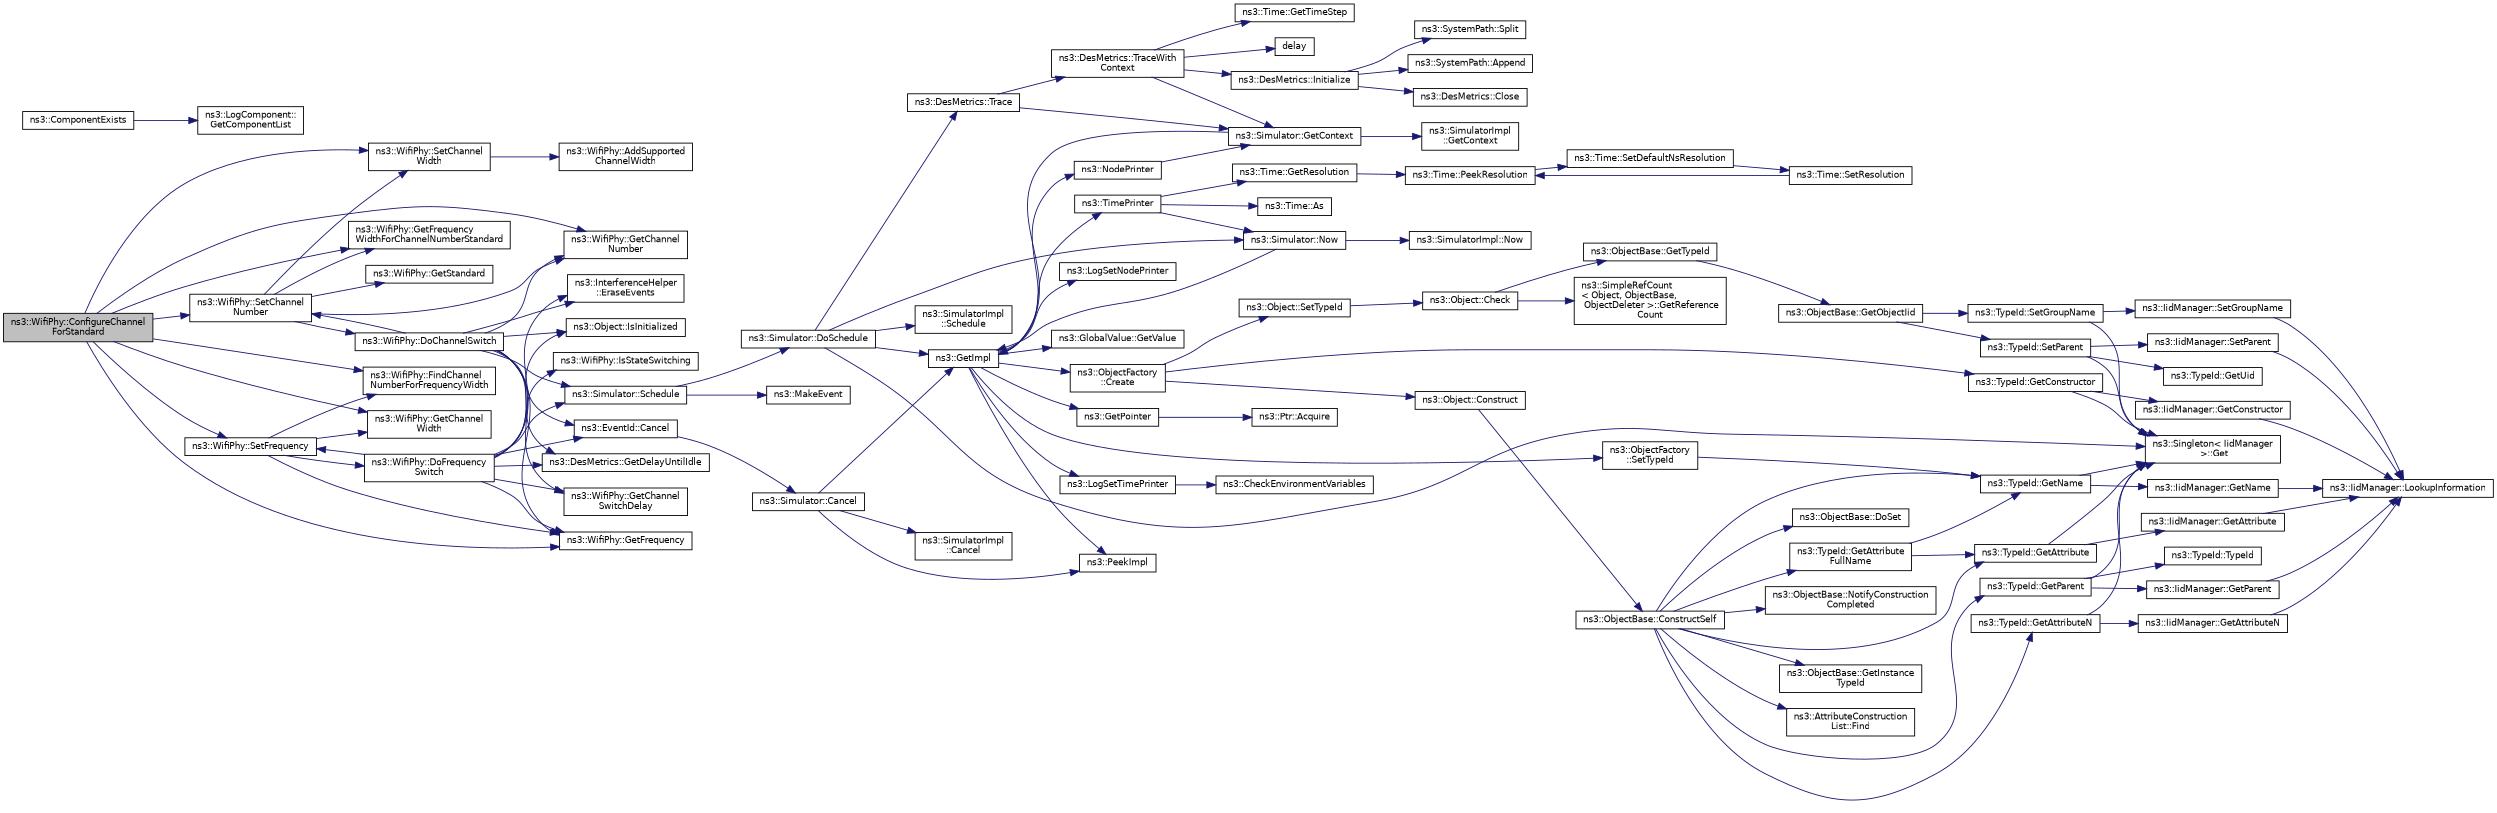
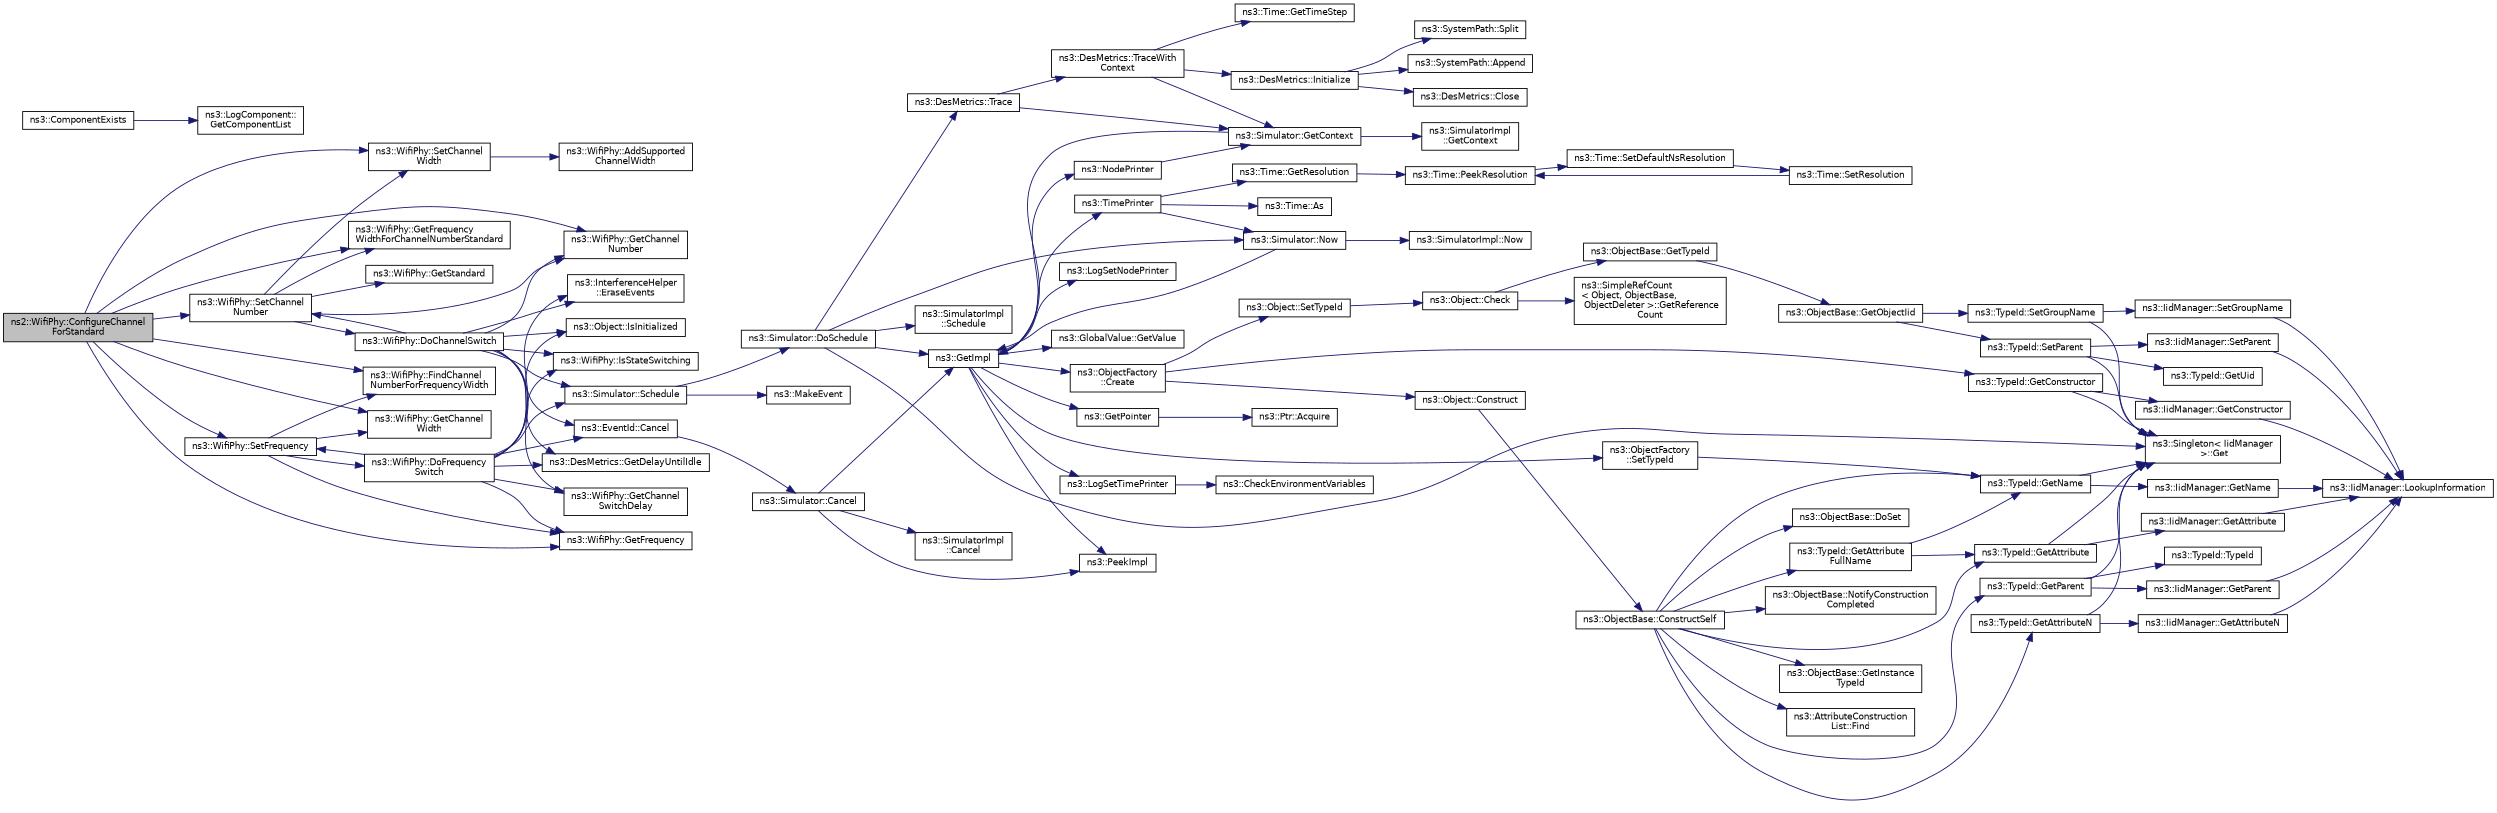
node "delay": removed
node "ns3::WifiPhy::ConfigureChannel ForStandard": label "ns3::WifiPhy::ConfigureChannel ForStandard" -> "ns2::WifiPhy::ConfigureChannel ForStandard"
edge "ns3::WifiPhy::DoChannelSwitch" -> "ns3::WifiPhy::GetFrequency": now "ns3::WifiPhy::DoChannelSwitch" -> "ns3::WifiPhy::IsStateSwitching"
